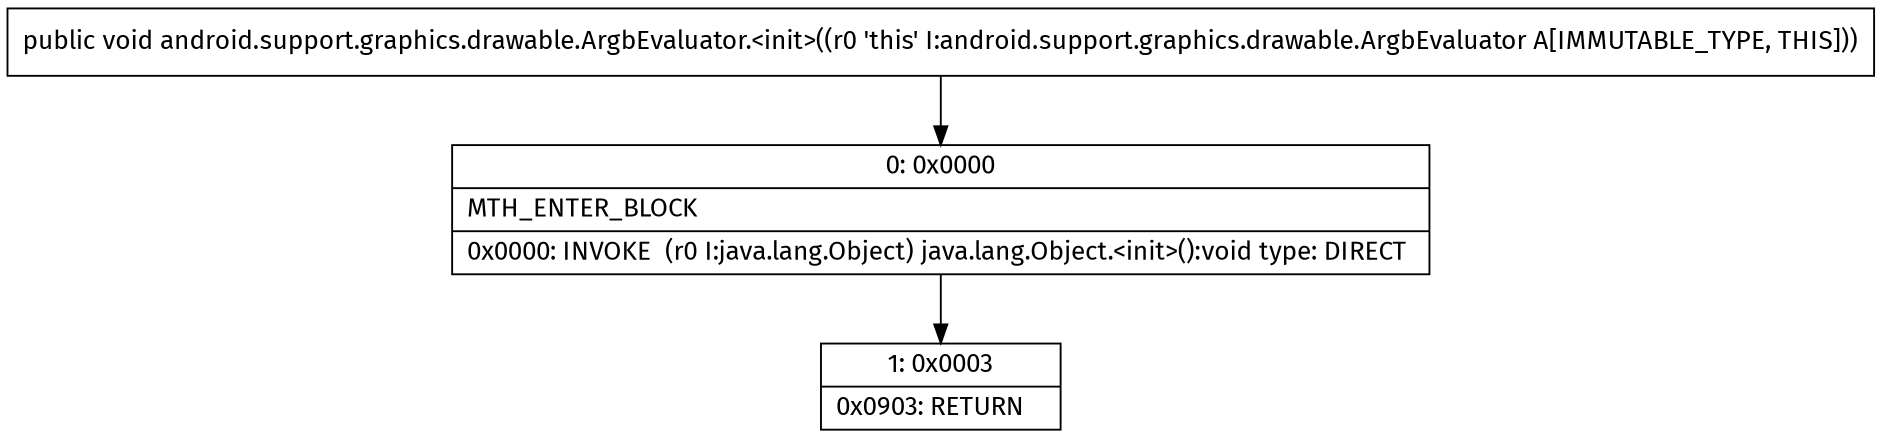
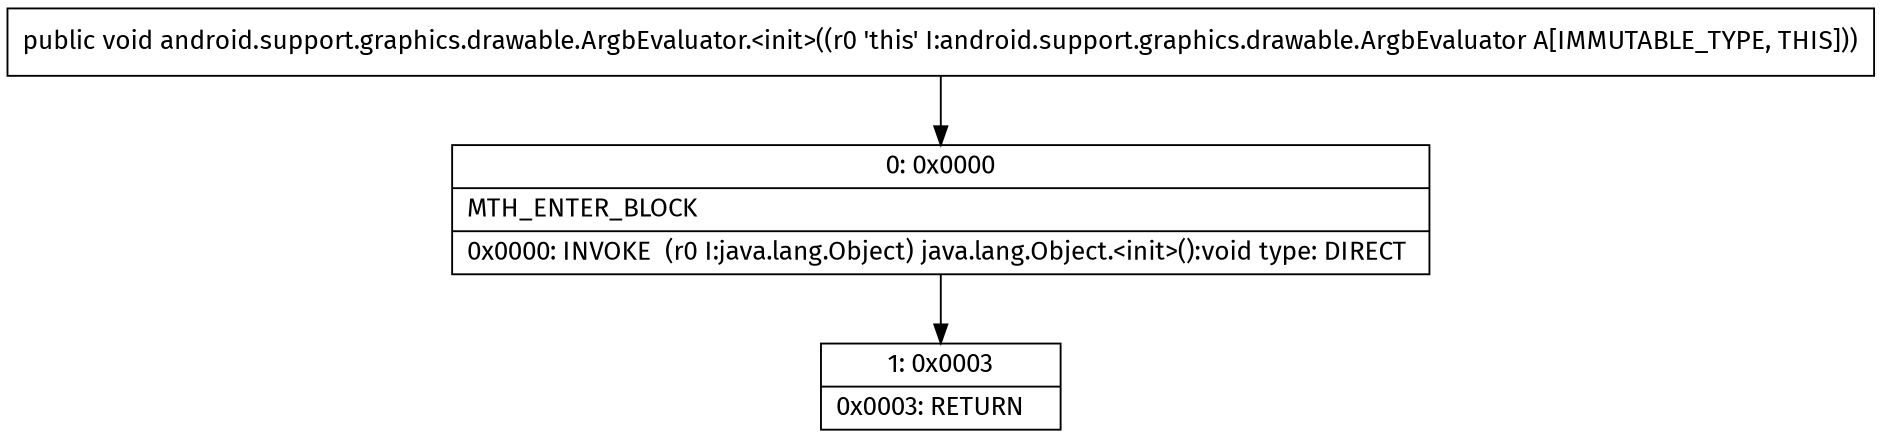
node "1: 0x0003": text "0x0903: RETURN" -> "0x0003: RETURN"
